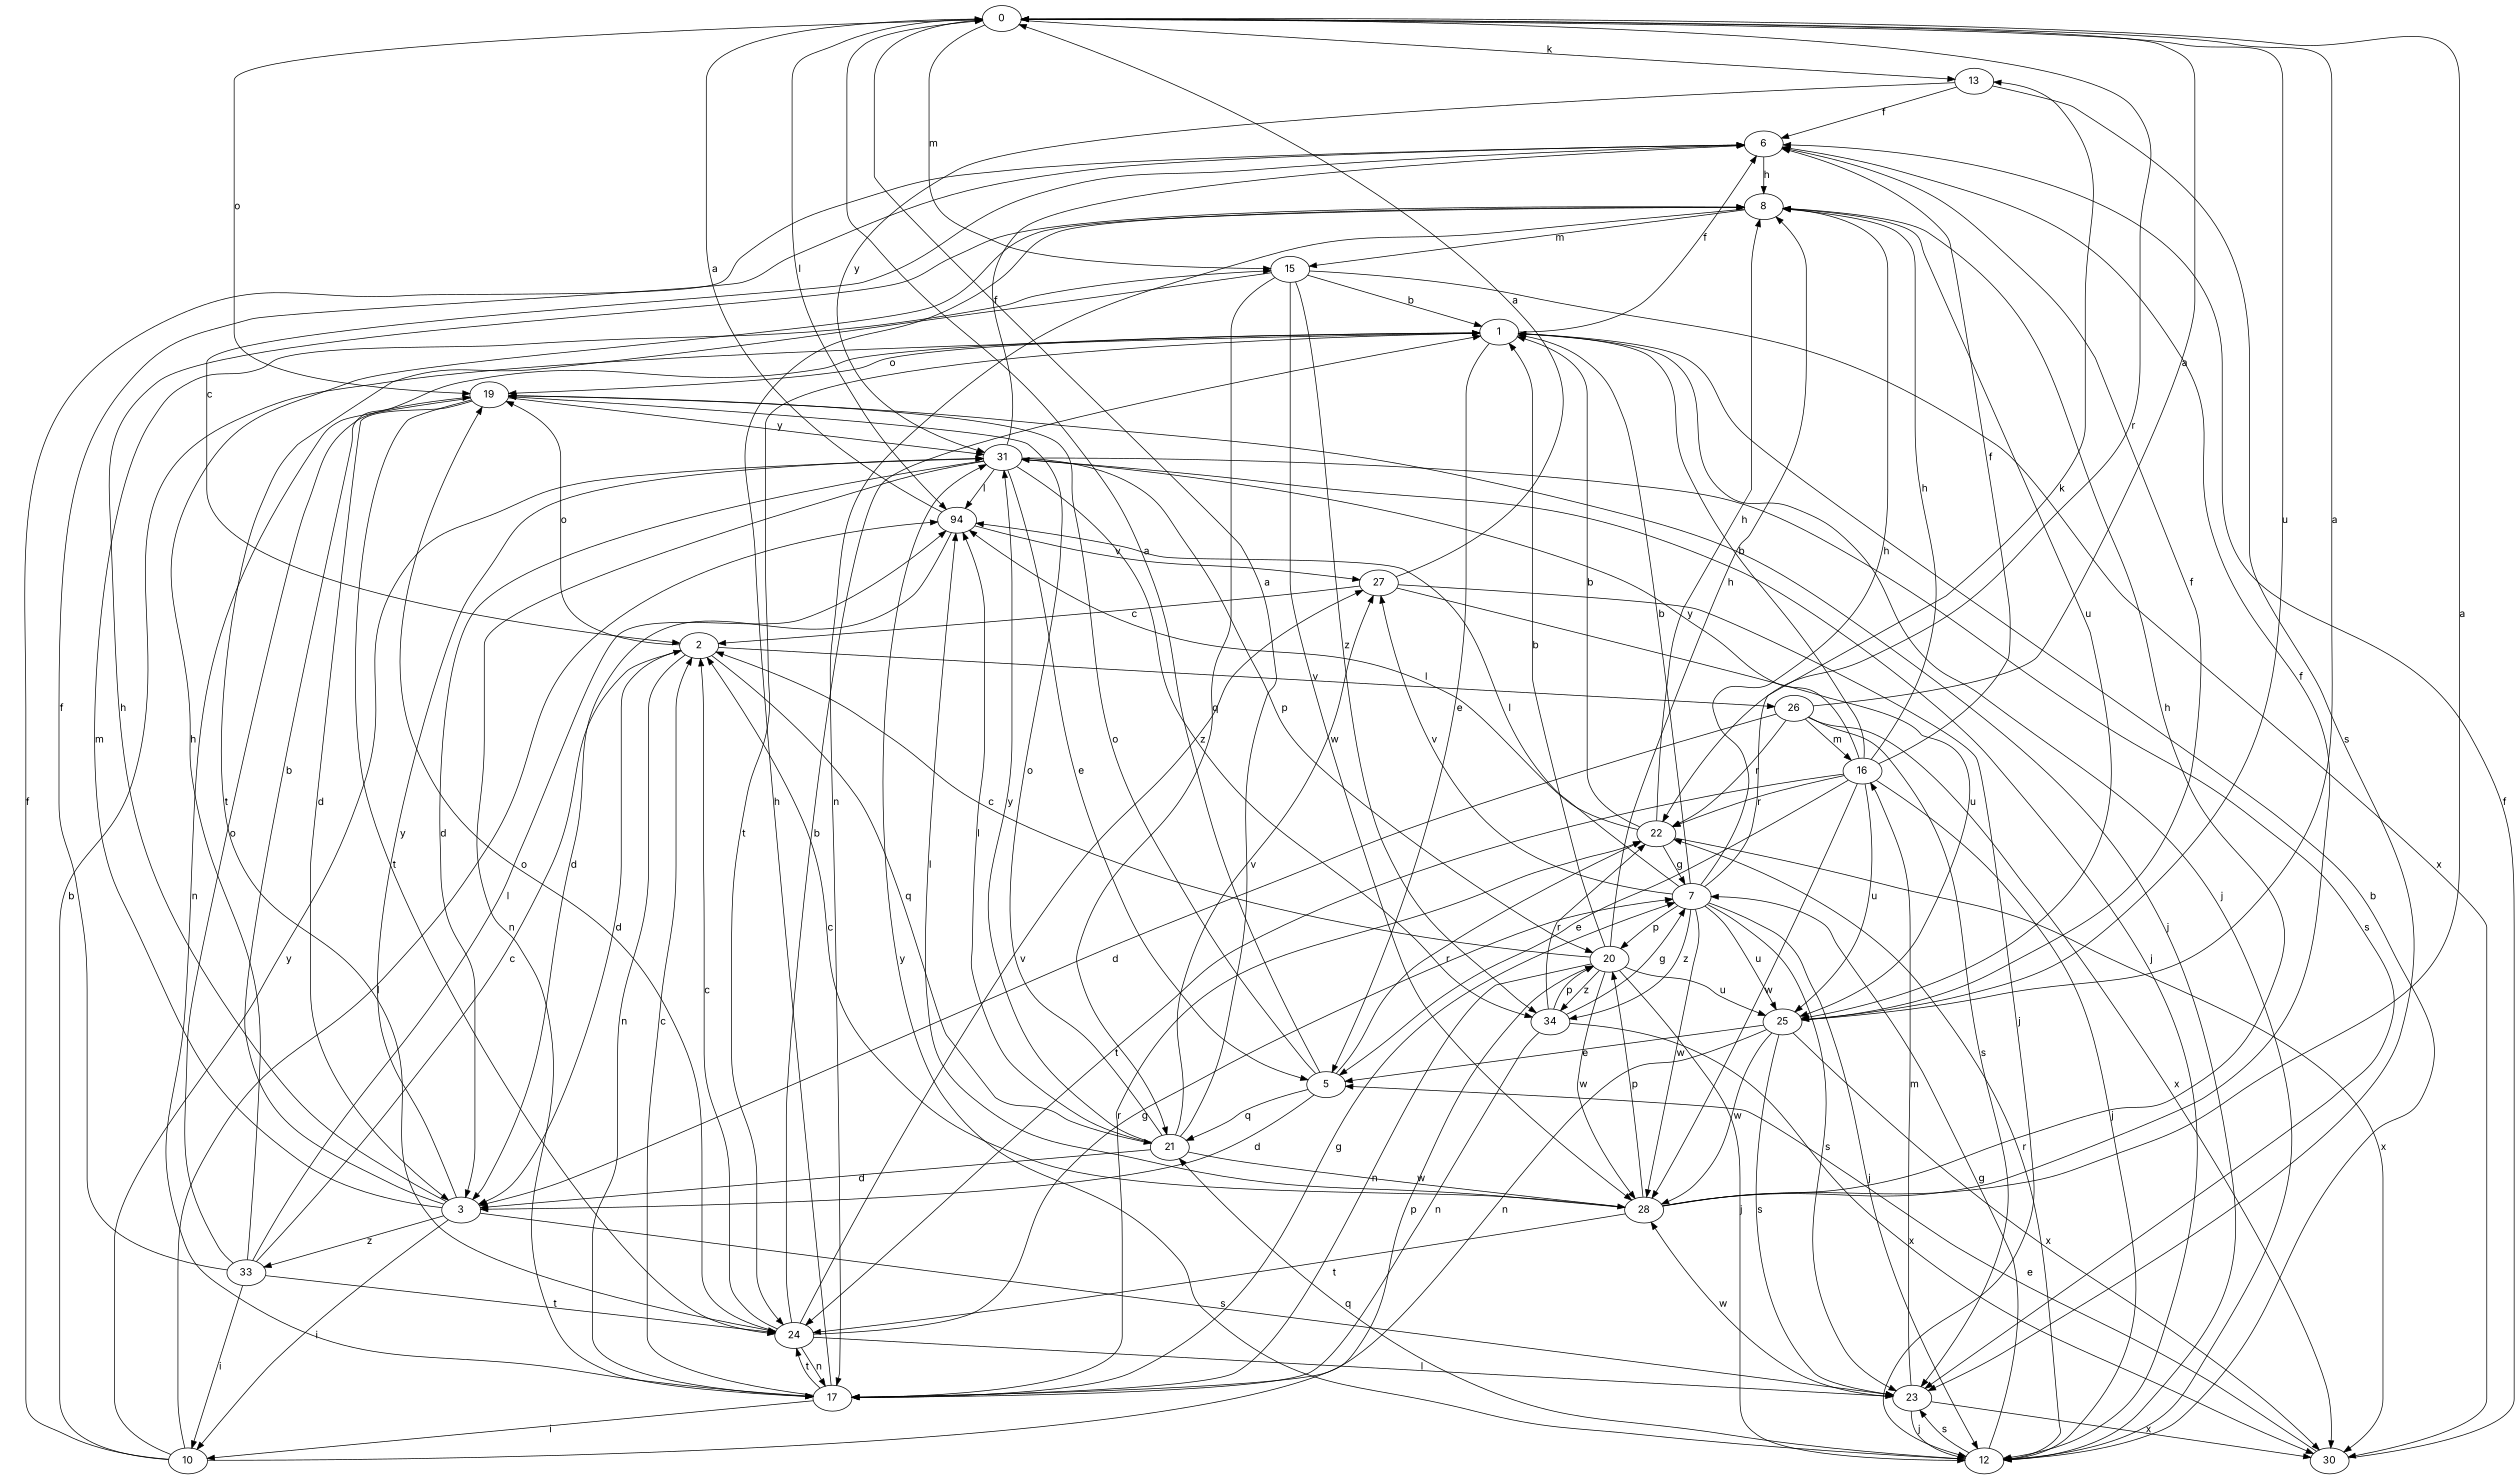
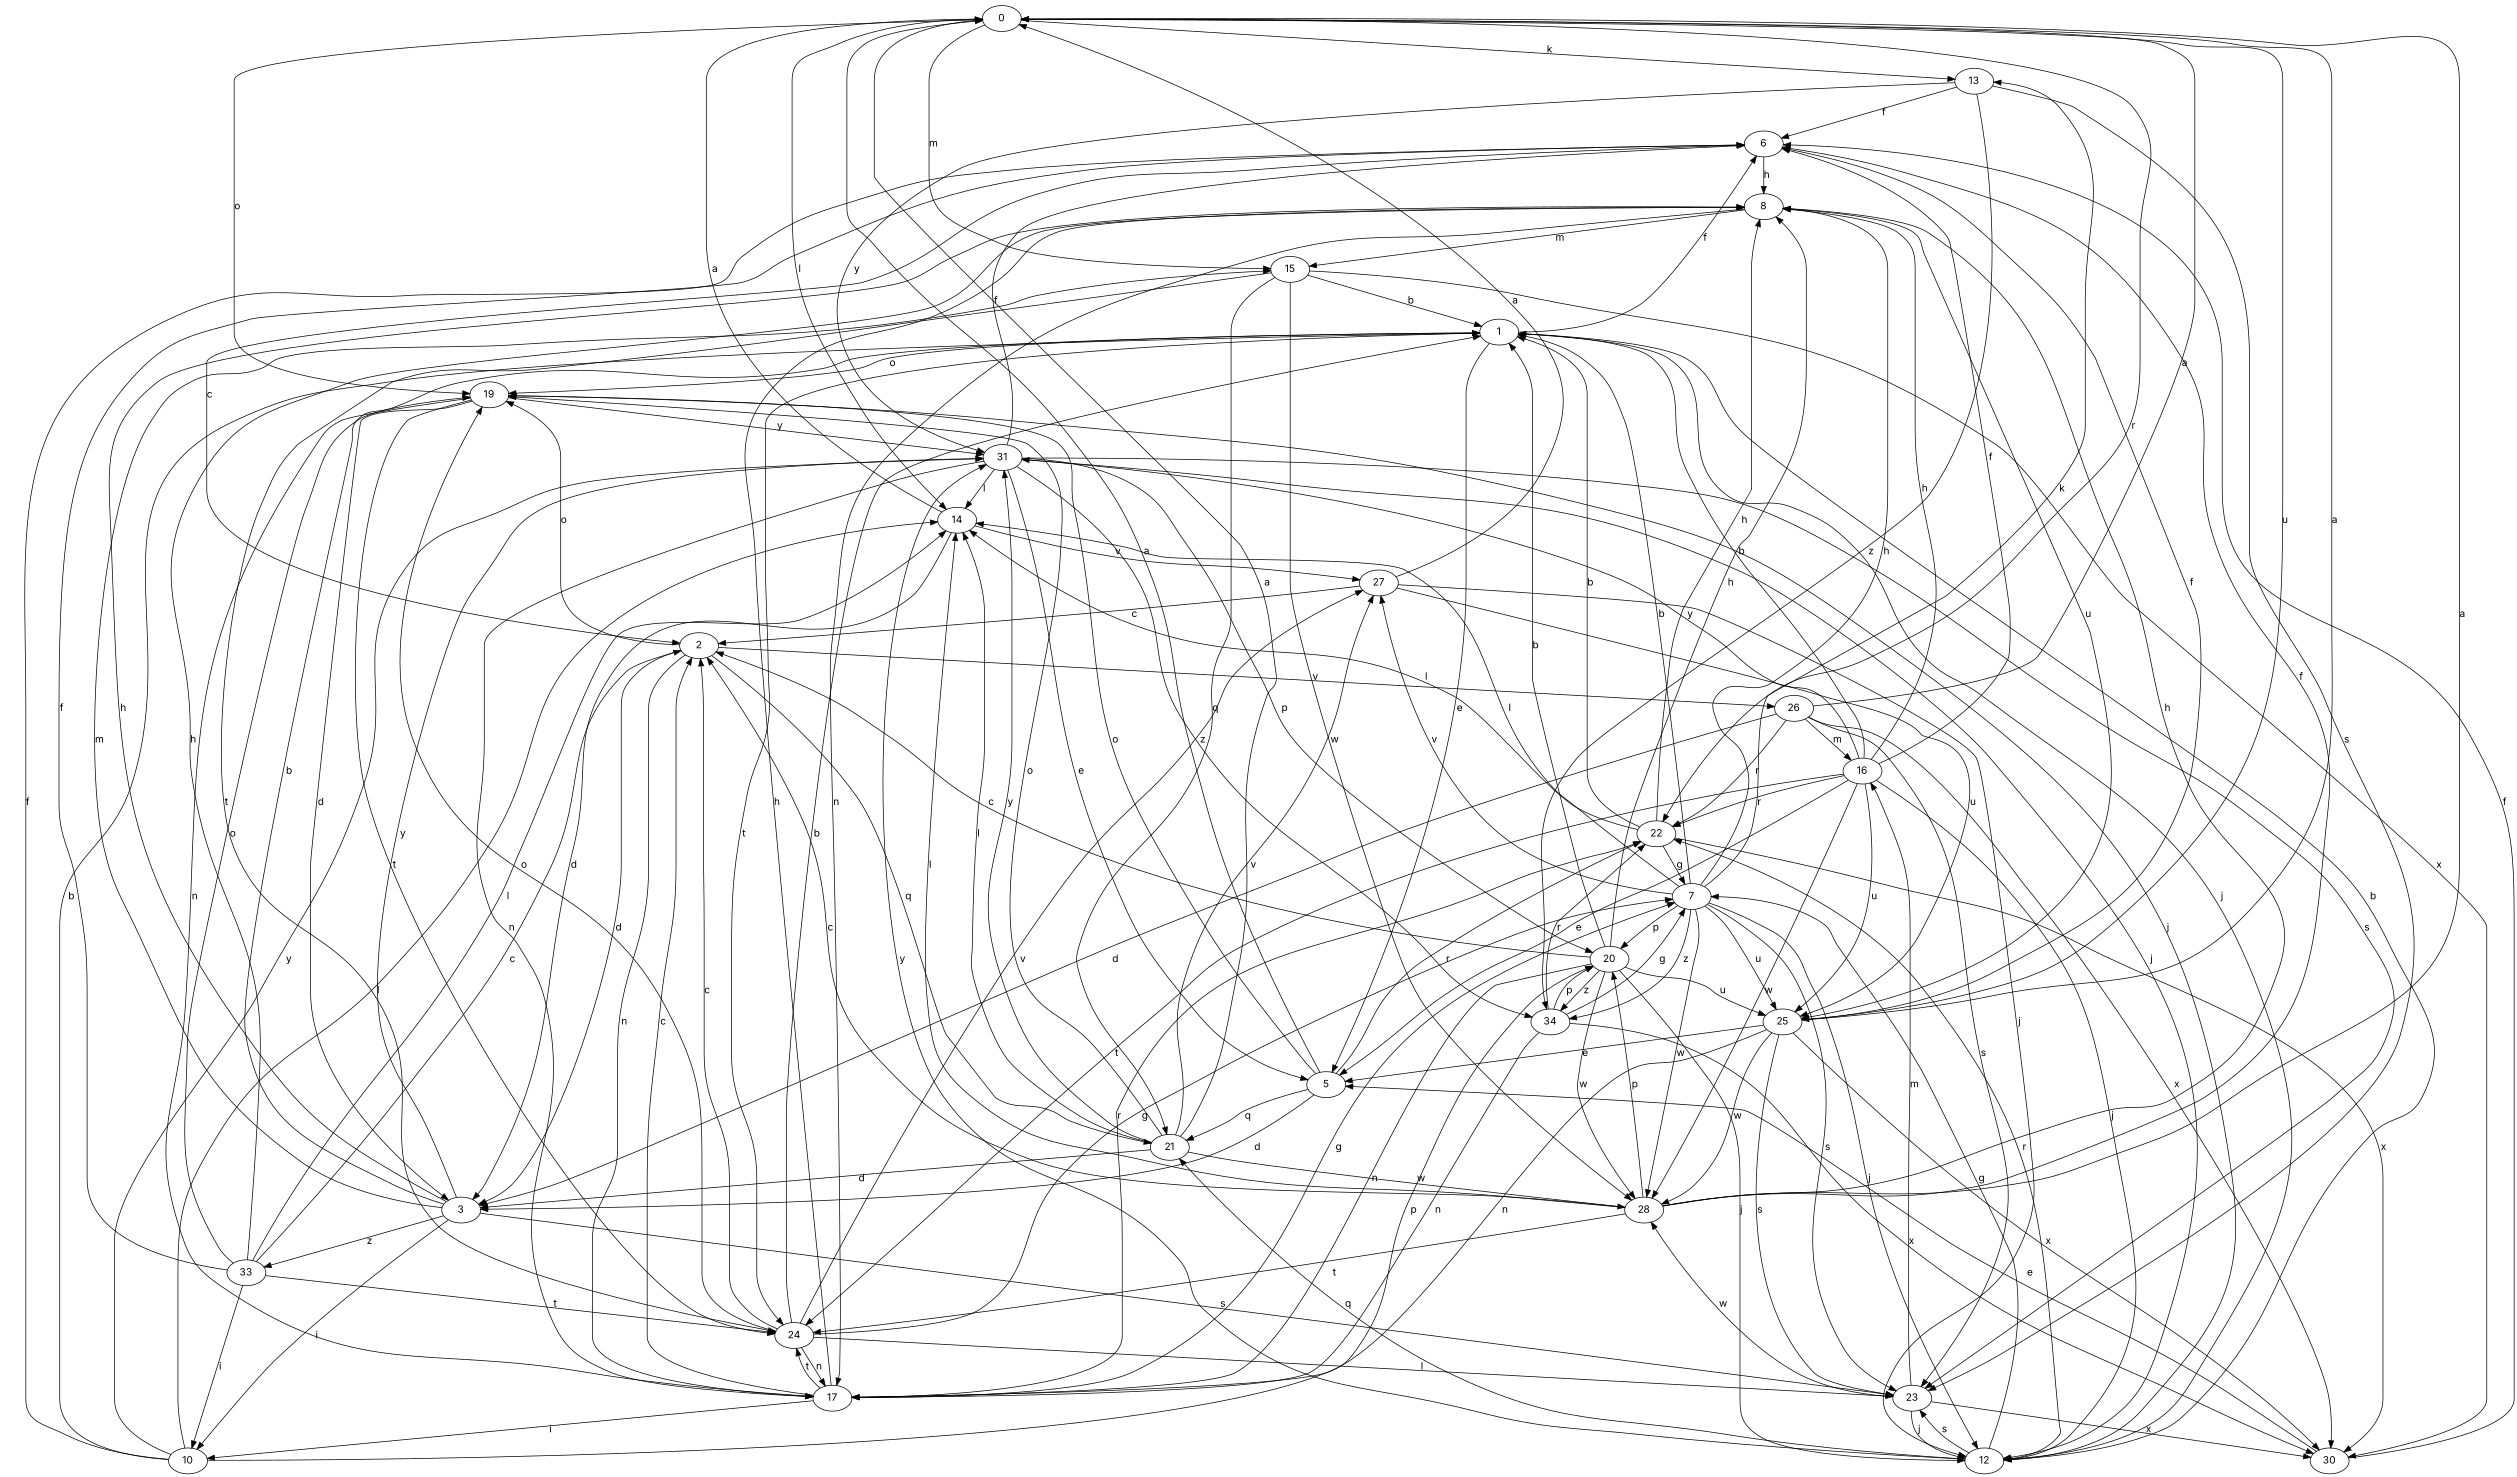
node "94": label "94" -> "14"
edge "31" -> "3": removed, label "d"
edge "15" -> "34": now "13" -> "34"
